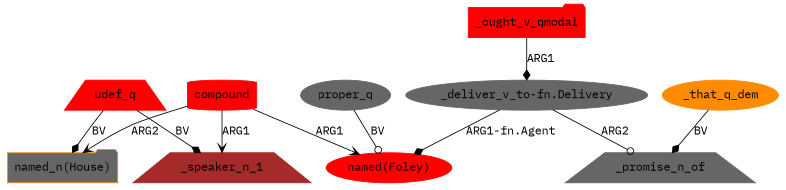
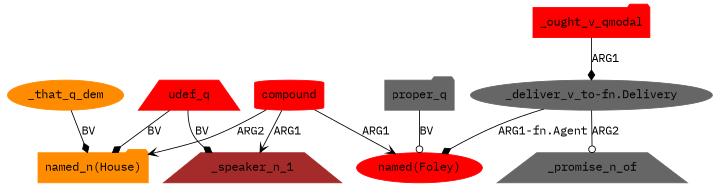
node "proper_q": shape ellipse -> folder
edge "_that_q_dem" -> "_promise_n_of": now "_that_q_dem" -> "named_n(House)"
node "named_n(House)": fillcolor gray40 -> darkorange
